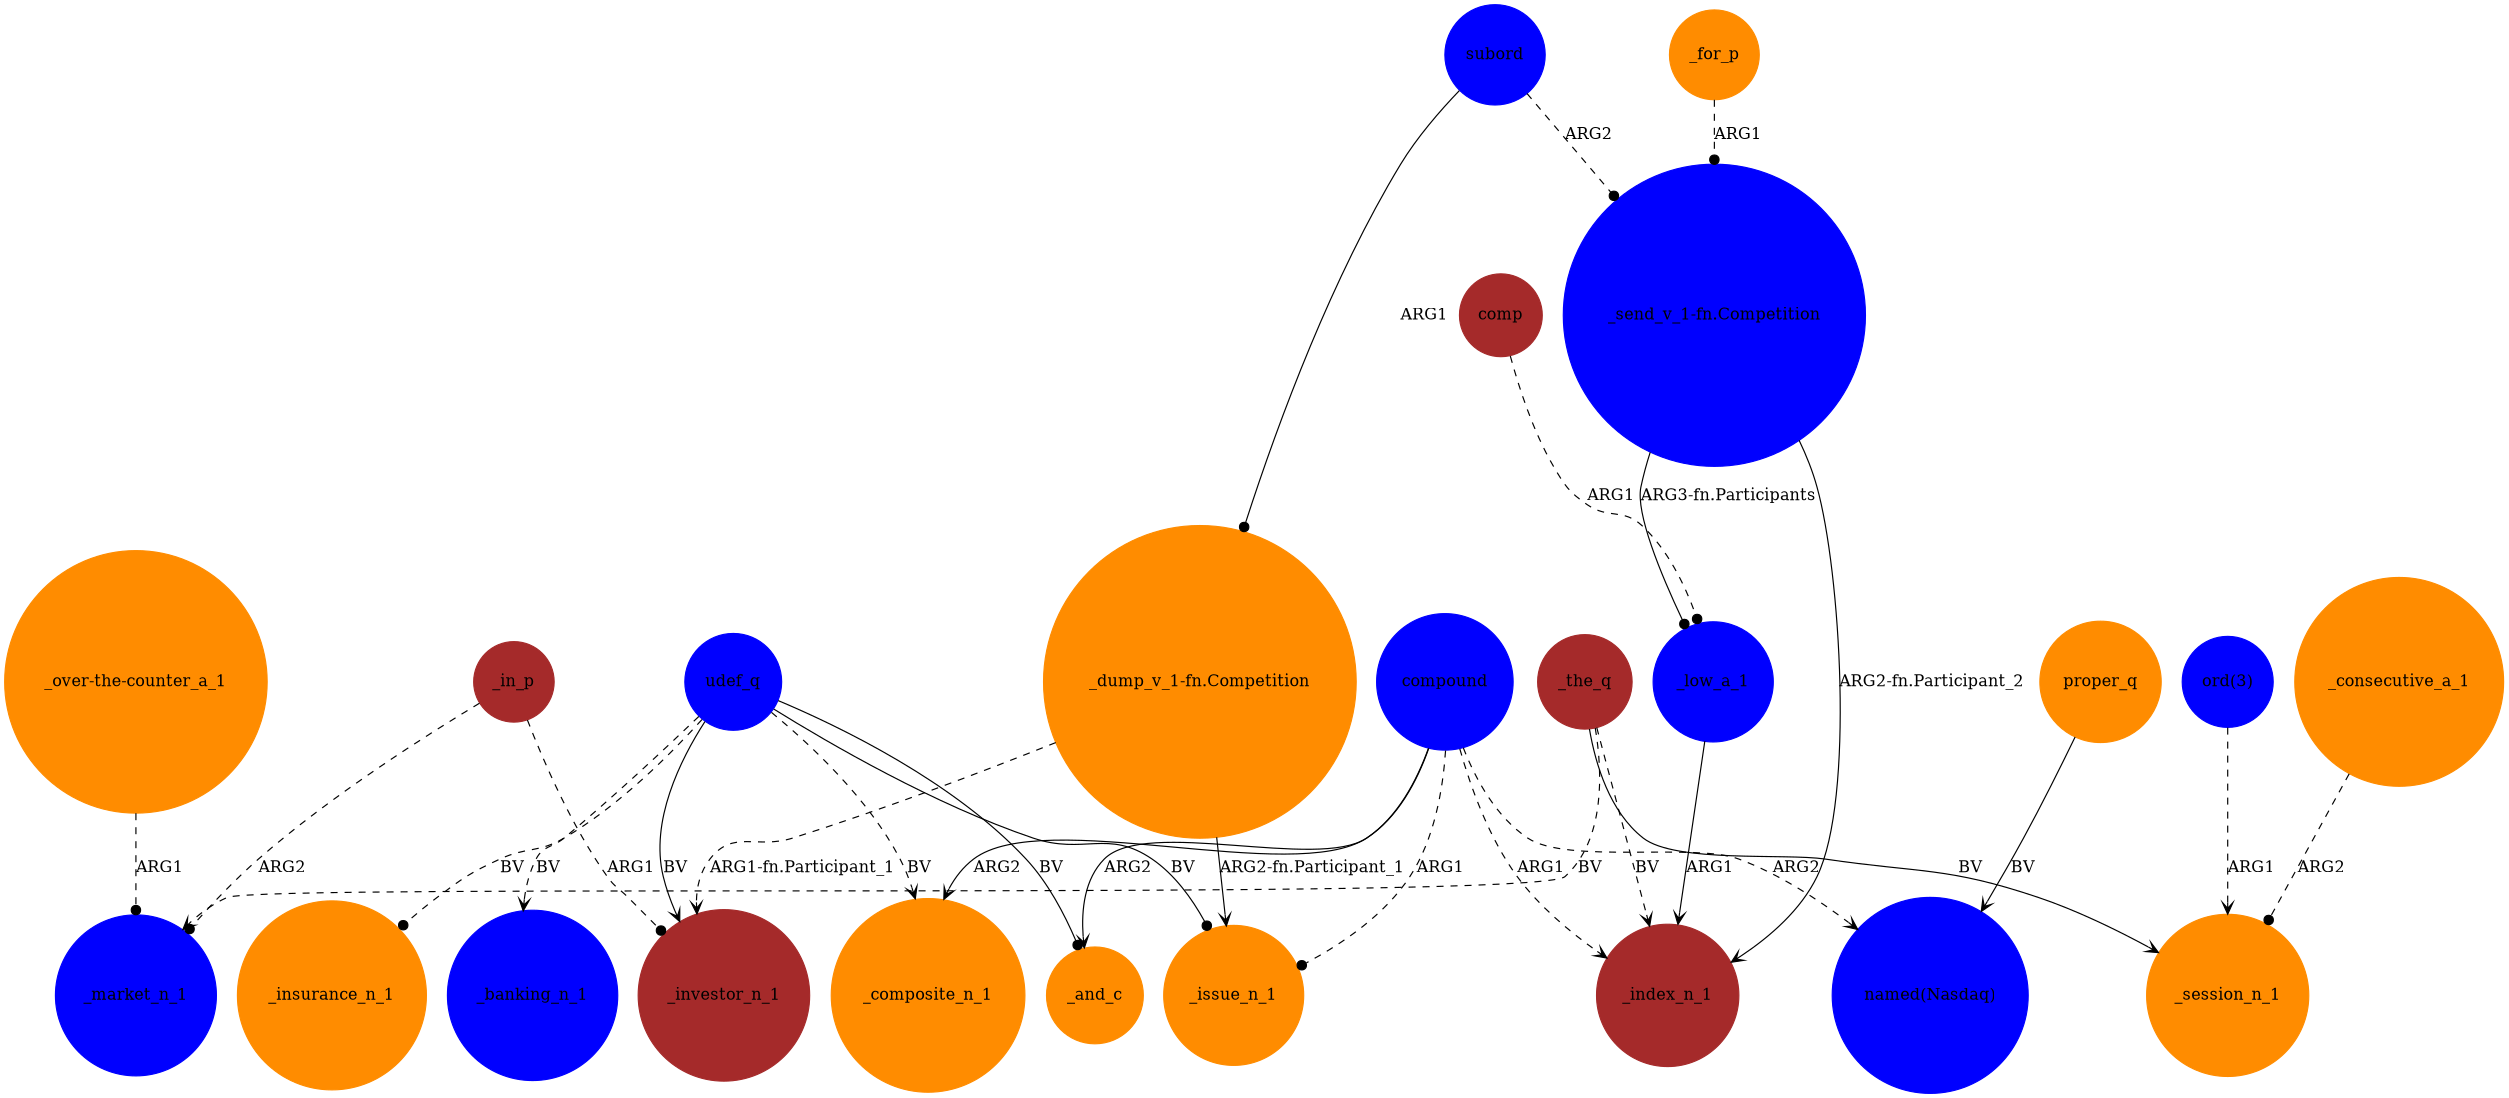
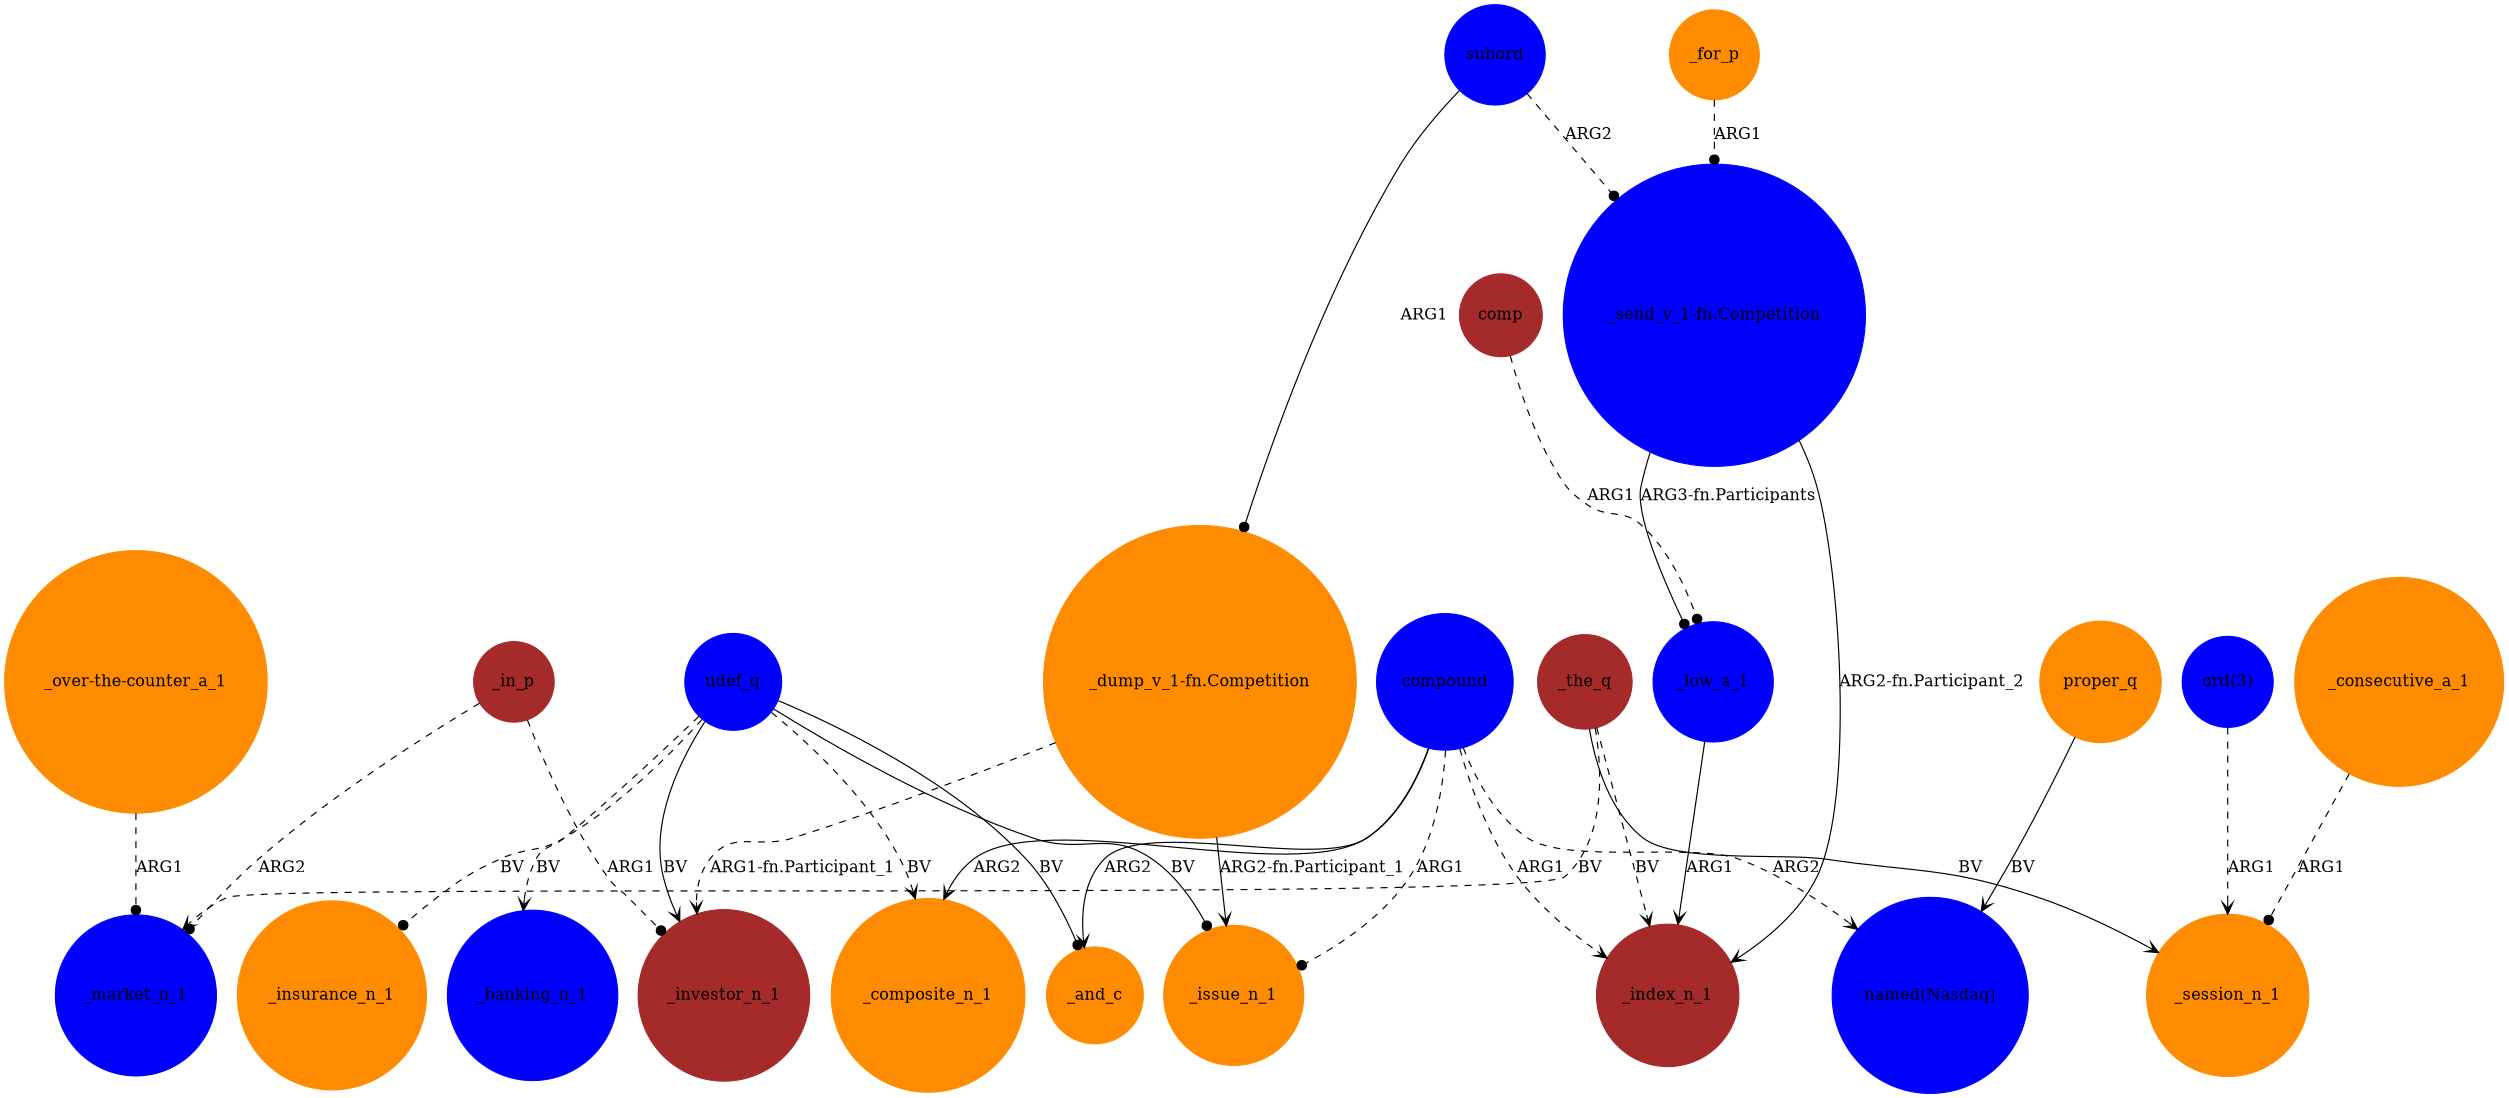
edge "_consecutive_a_1" -> "_session_n_1": label "ARG2" -> "ARG1"
